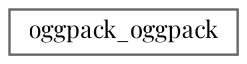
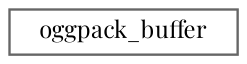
node "oggpack_oggpack": label "oggpack_oggpack" -> "oggpack_buffer"
